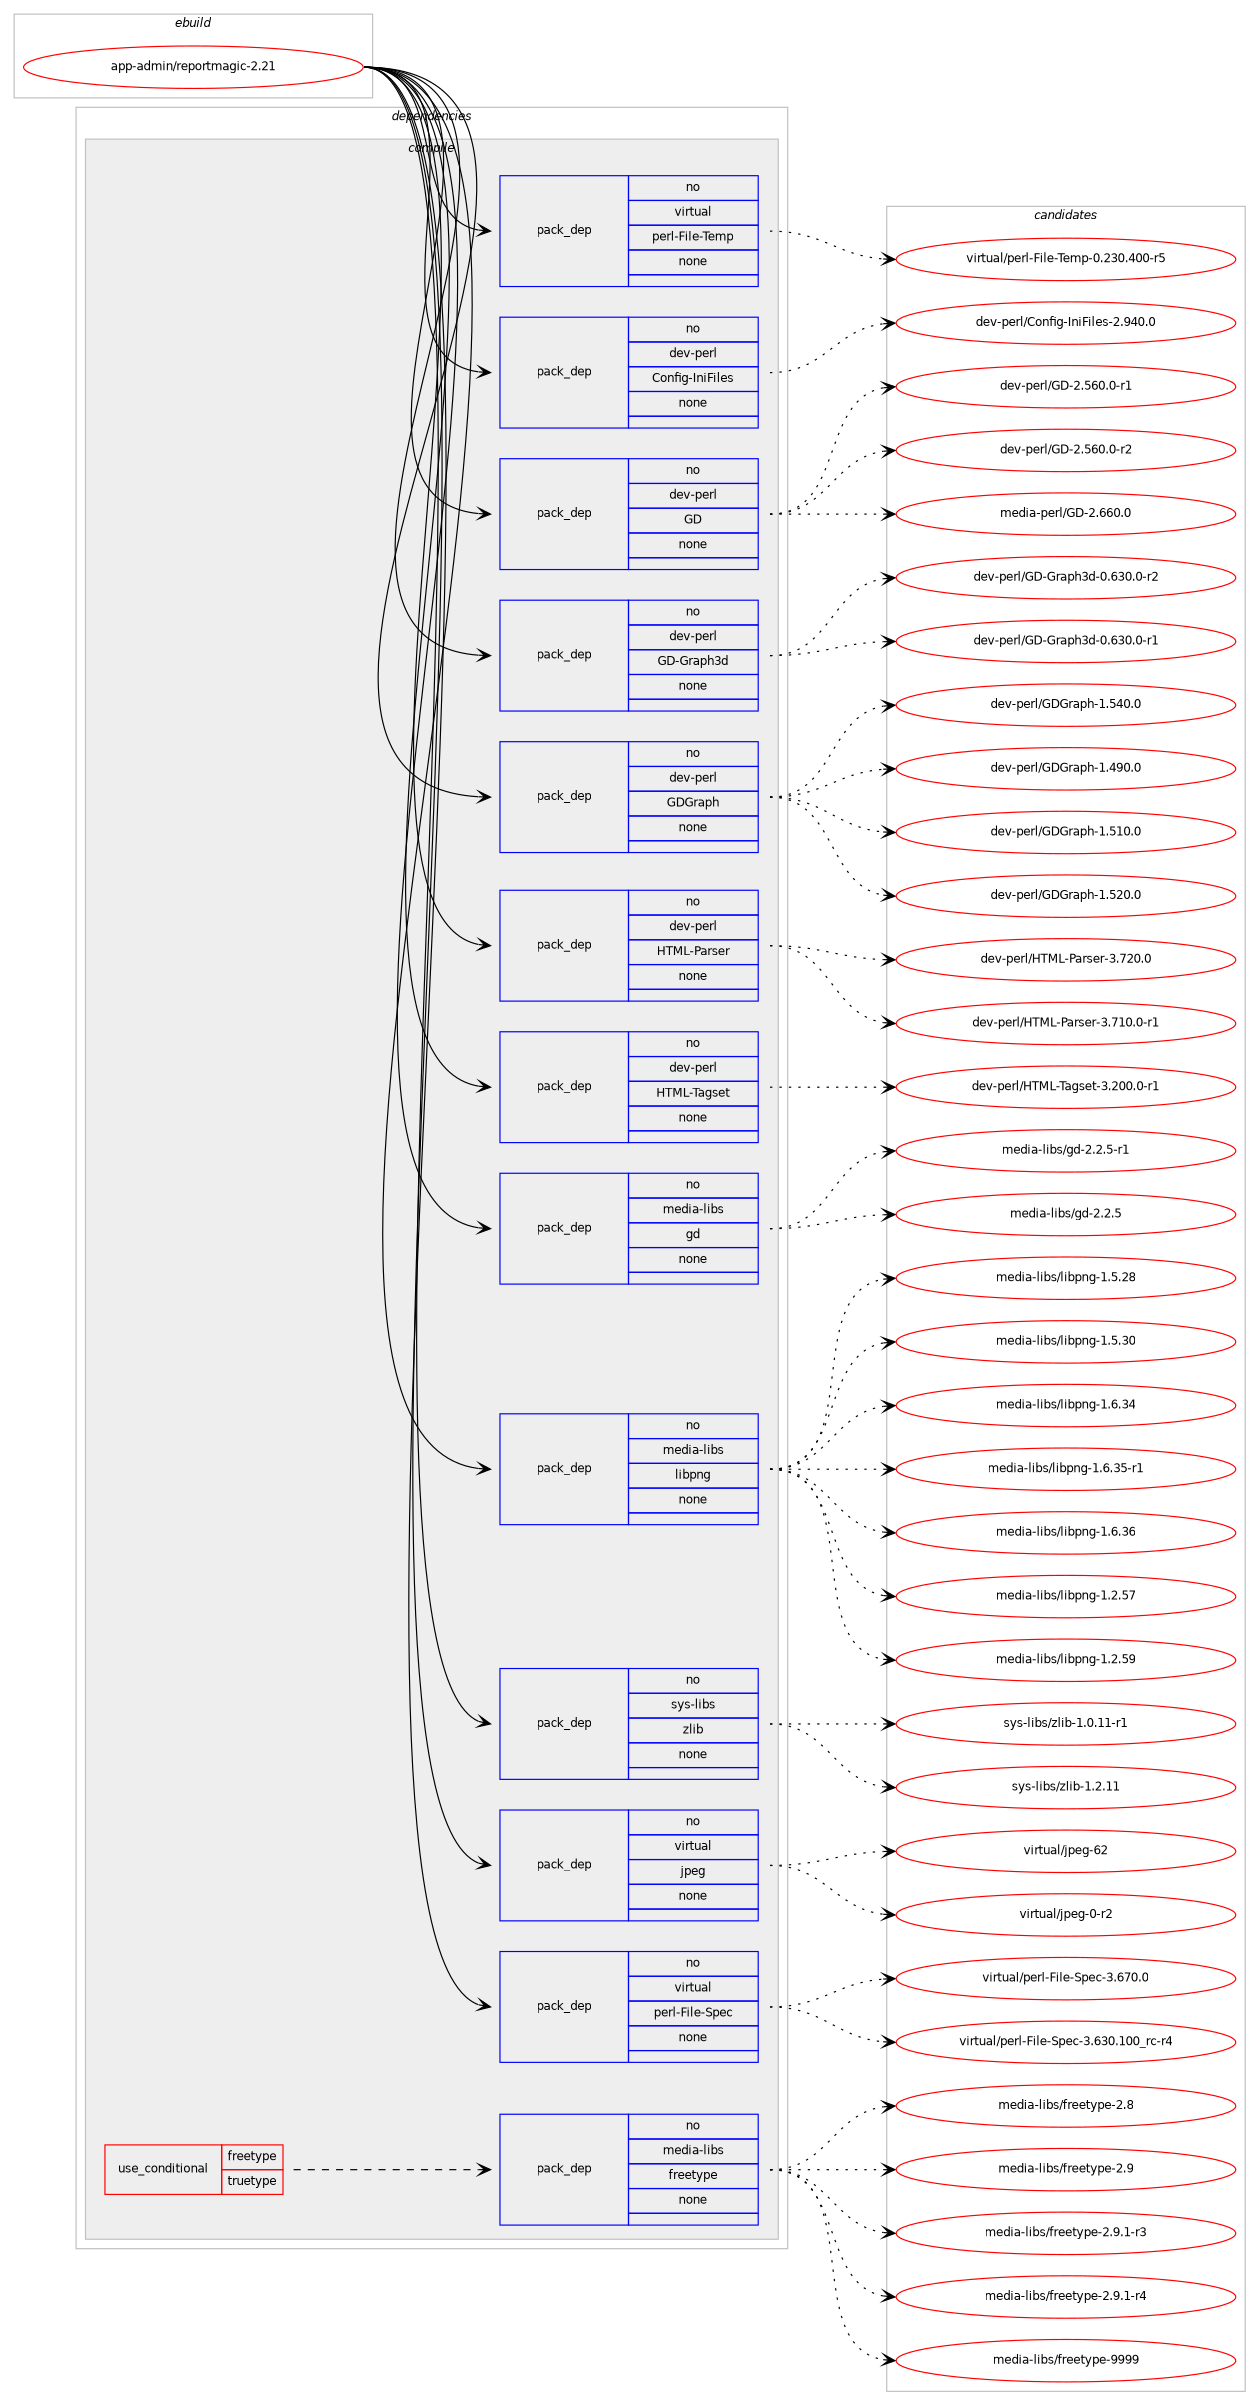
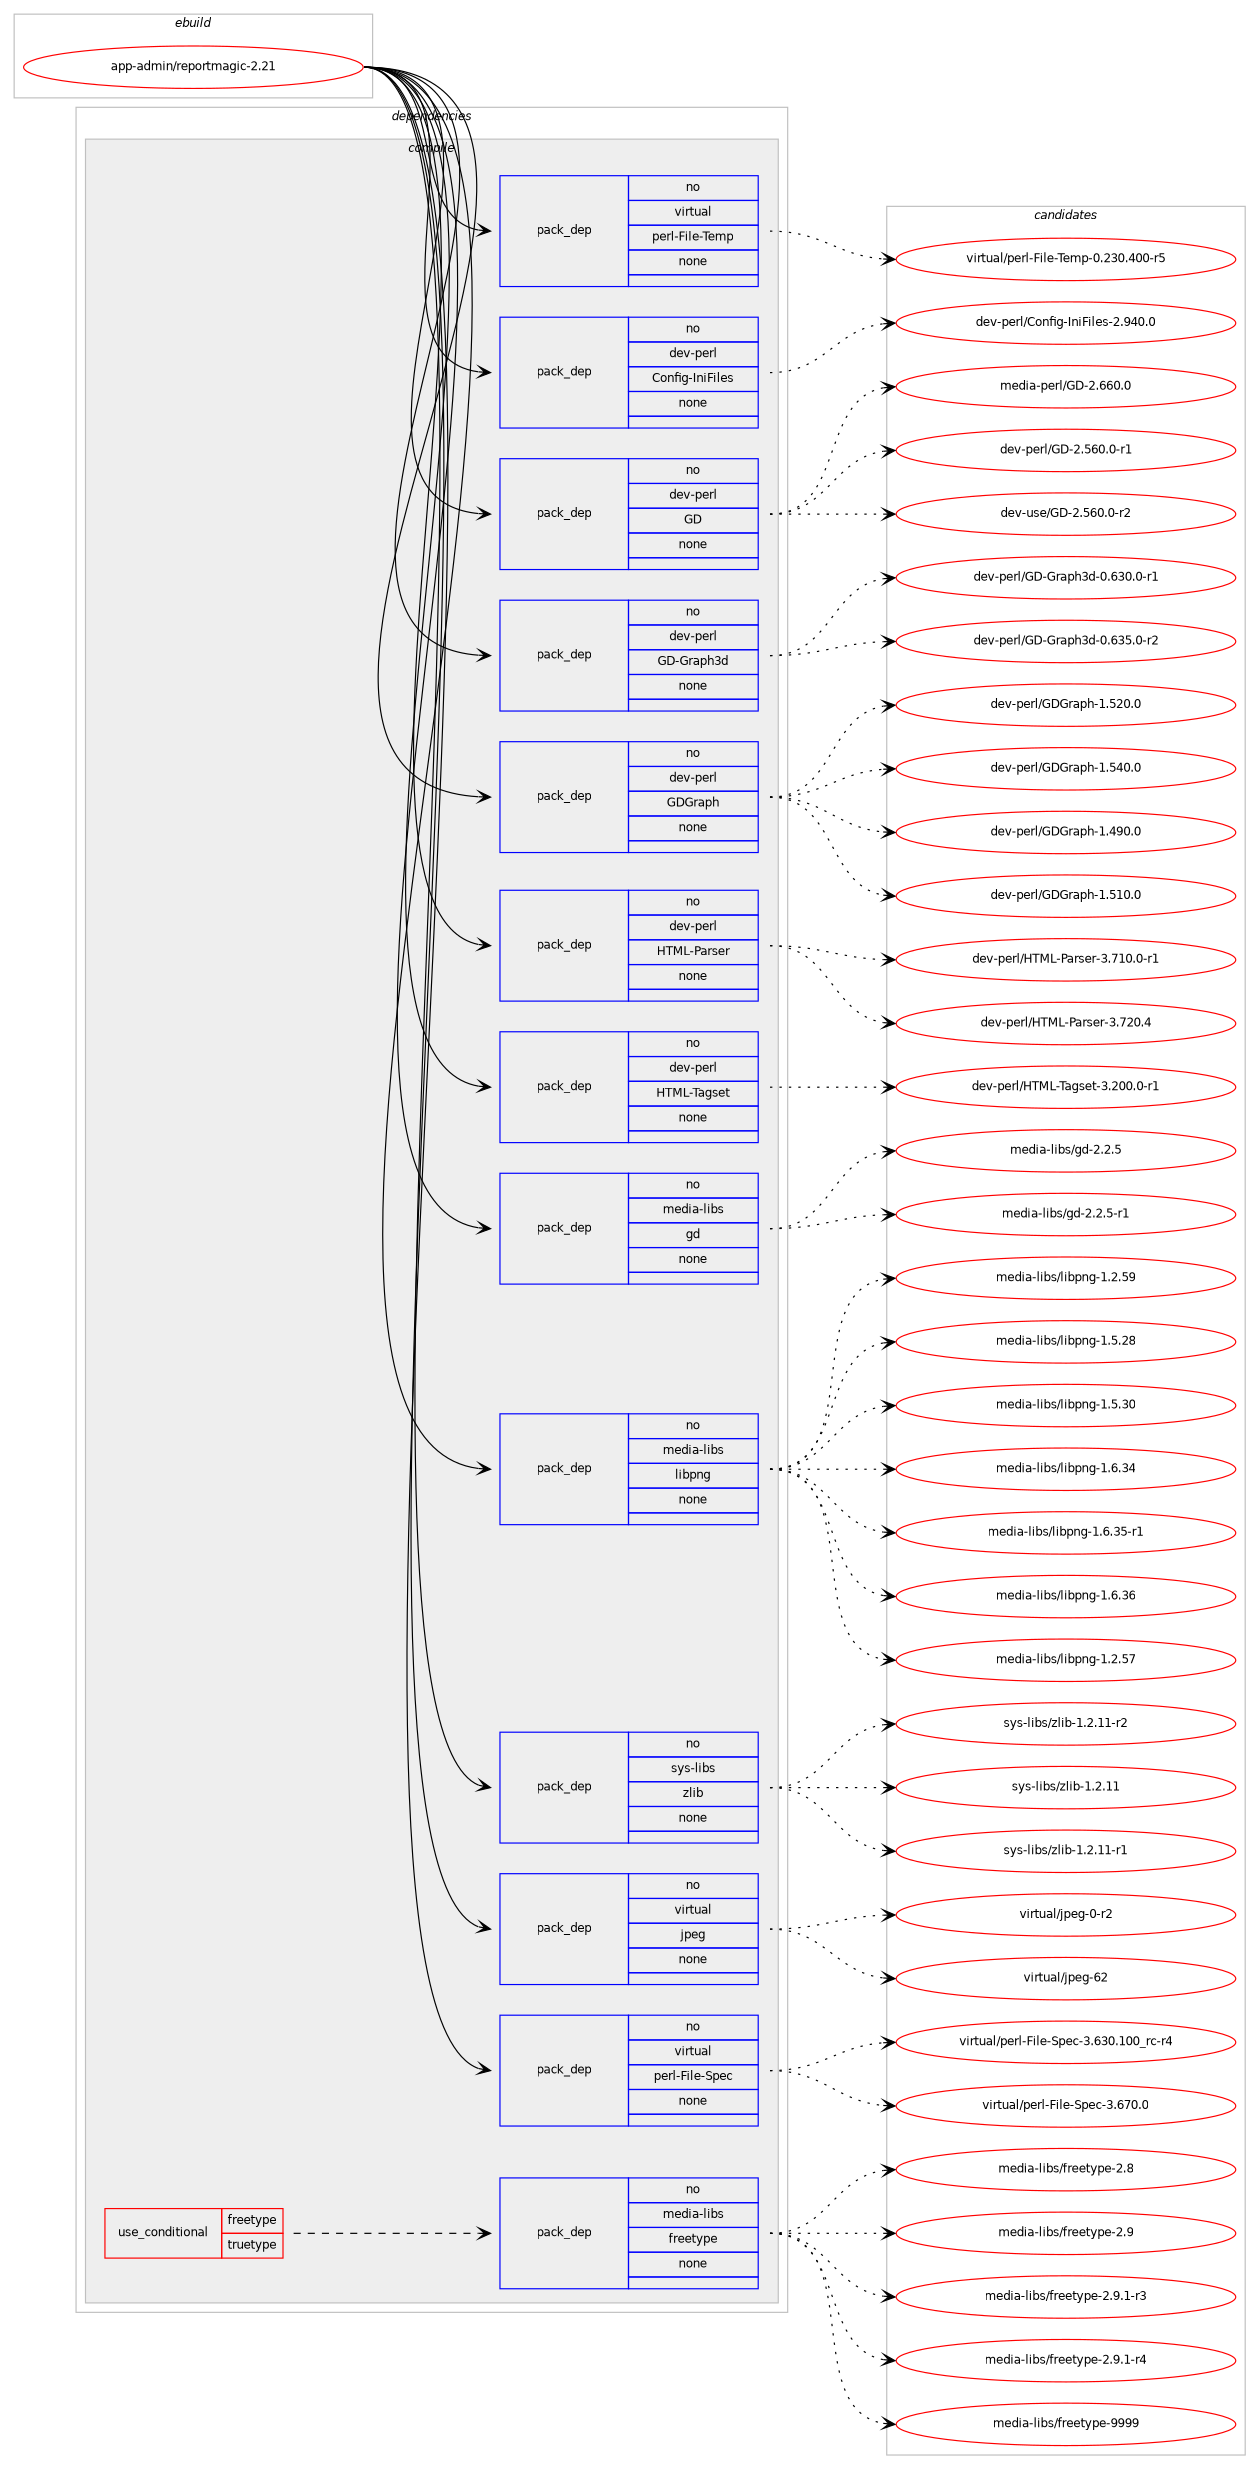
node "dev-perl/GD-2.560.0-r2": label "dev-perl/GD-2.560.0-r2" -> "dev-use/GD-2.560.0-r2"
node "dev-perl/GD-Graph3d-0.630.0-r2": label "dev-perl/GD-Graph3d-0.630.0-r2" -> "dev-perl/GD-Graph3d-0.635.0-r2"
node "dev-perl/HTML-Parser-3.720.0": label "dev-perl/HTML-Parser-3.720.0" -> "dev-perl/HTML-Parser-3.720.4"
node "sys-libs/zlib-1.2.11-r2": added
node "sys-libs/zlib-1.0.11-r1": label "sys-libs/zlib-1.0.11-r1" -> "sys-libs/zlib-1.2.11-r1"
